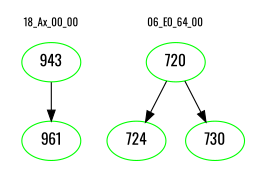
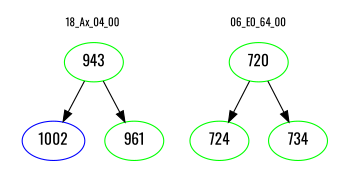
cluster "18_Ax_00_00": label "18_Ax_00_00" -> "18_Ax_04_00"
node "1002": added
node "730": label "730" -> "734"
